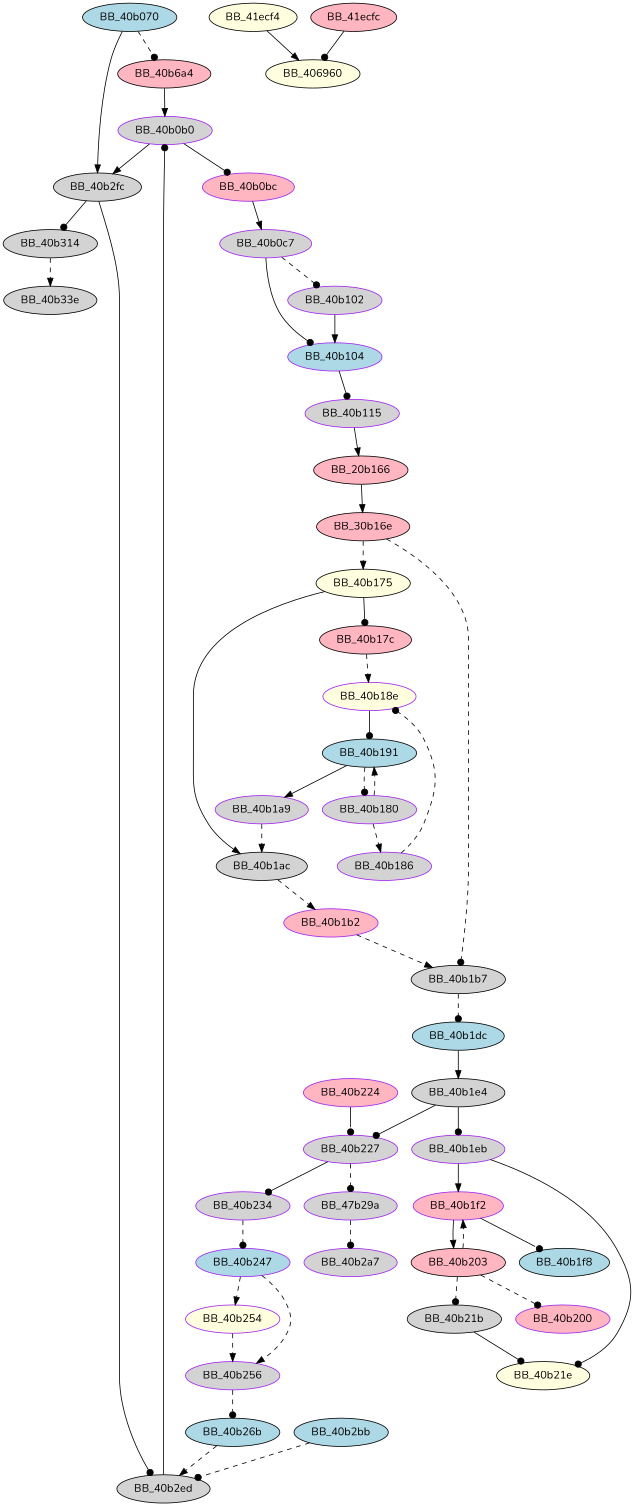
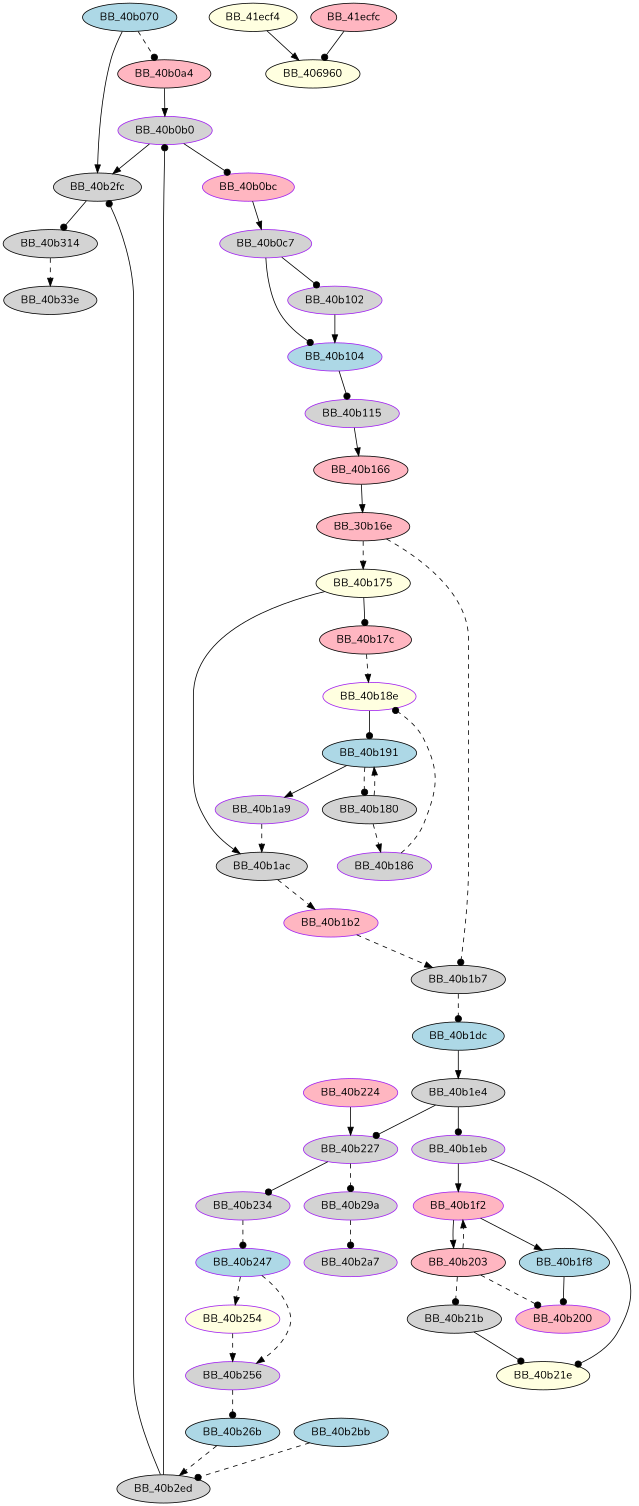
node "BB_40b6a4": label "BB_40b6a4" -> "BB_40b0a4"
edge "BB_40b0c7" -> "BB_40b102": style dashed -> solid
node "BB_20b166": label "BB_20b166" -> "BB_40b166"
node "BB_40b180": color purple -> black
edge "BB_40b2fc" -> "BB_40b2ed": reversed
edge "BB_40b224" -> "BB_40b227": arrowhead dot -> normal
node "BB_47b29a": label "BB_47b29a" -> "BB_40b29a"
edge "BB_40b1f2" -> "BB_40b1f8": arrowhead dot -> normal
edge "BB_40b1f8" -> "BB_40b200": added
